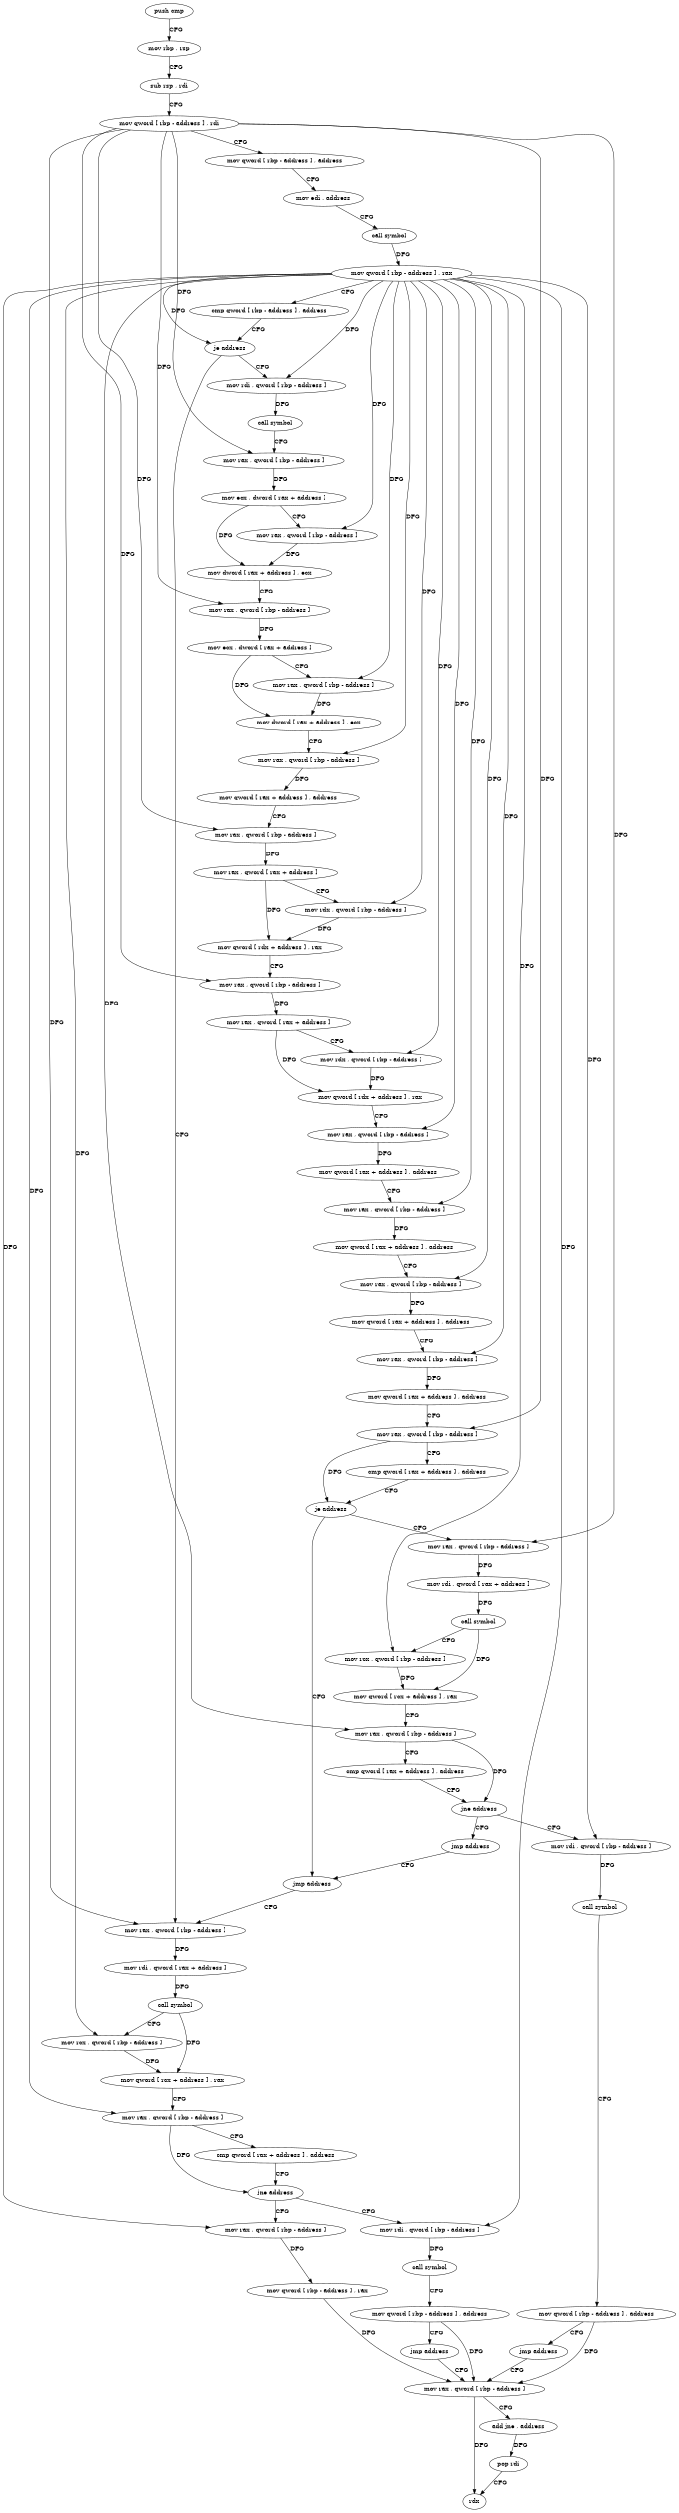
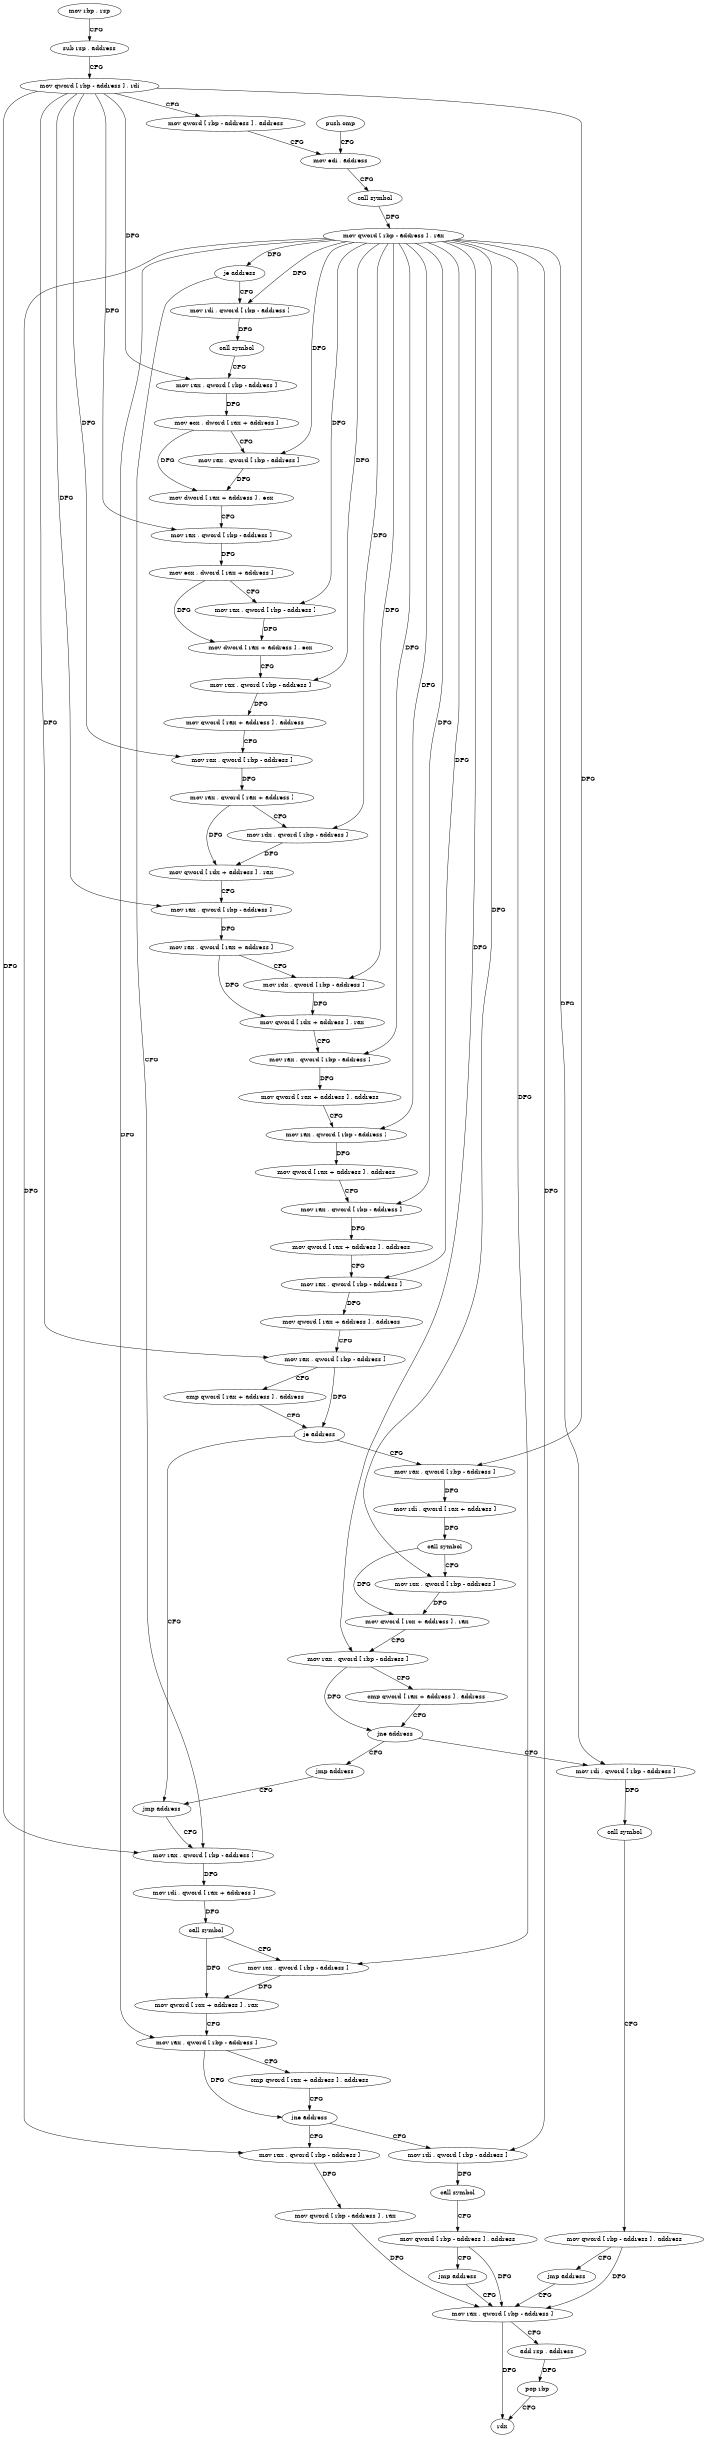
edge "push cmp" -> "mov rbp , rsp": now "push cmp" -> "mov edi , address"
node "sub rsp , rdi": label "sub rsp , rdi" -> "sub rsp , address"
node "cmp qword [ rbp - address ] , address": removed
node "add jne , address": label "add jne , address" -> "add rsp , address"
node "pop rdi": label "pop rdi" -> "pop rbp"
